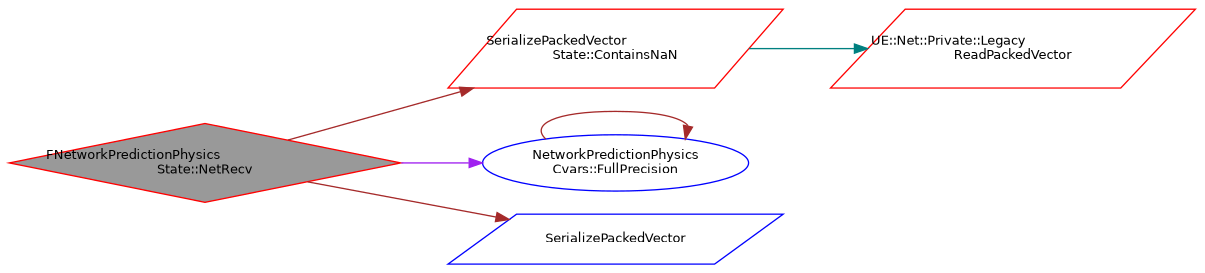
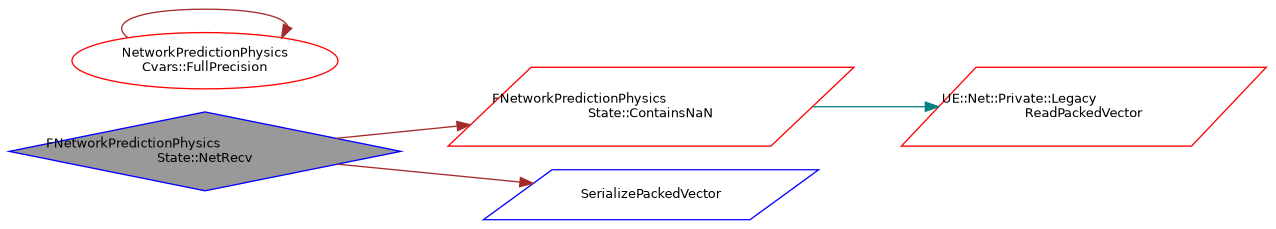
node "SerializePackedVector State::ContainsNaN": label "SerializePackedVector State::ContainsNaN" -> "FNetworkPredictionPhysics State::ContainsNaN"
node "FNetworkPredictionPhysics State::NetRecv": color red -> blue
edge "FNetworkPredictionPhysics State::NetRecv" -> "NetworkPredictionPhysics Cvars::FullPrecision": removed
node "NetworkPredictionPhysics Cvars::FullPrecision": color blue -> red
